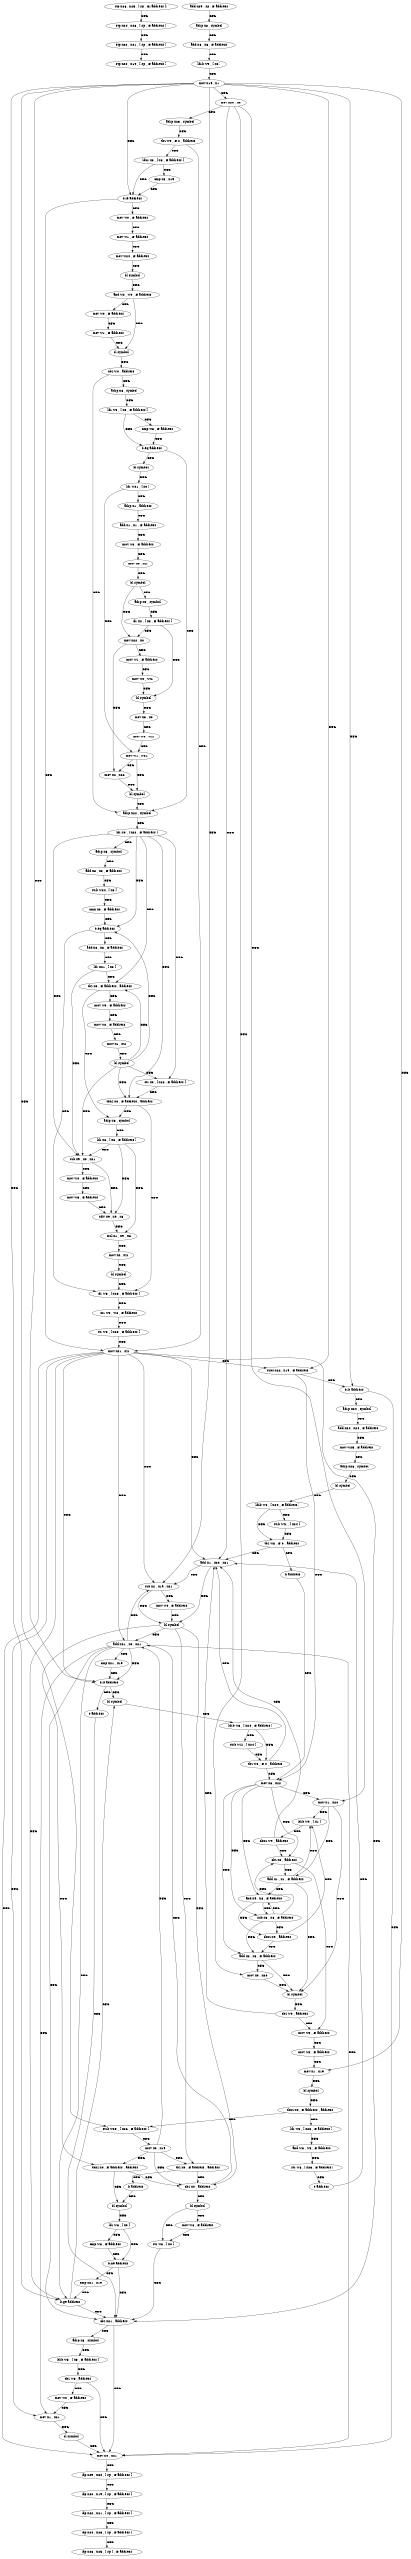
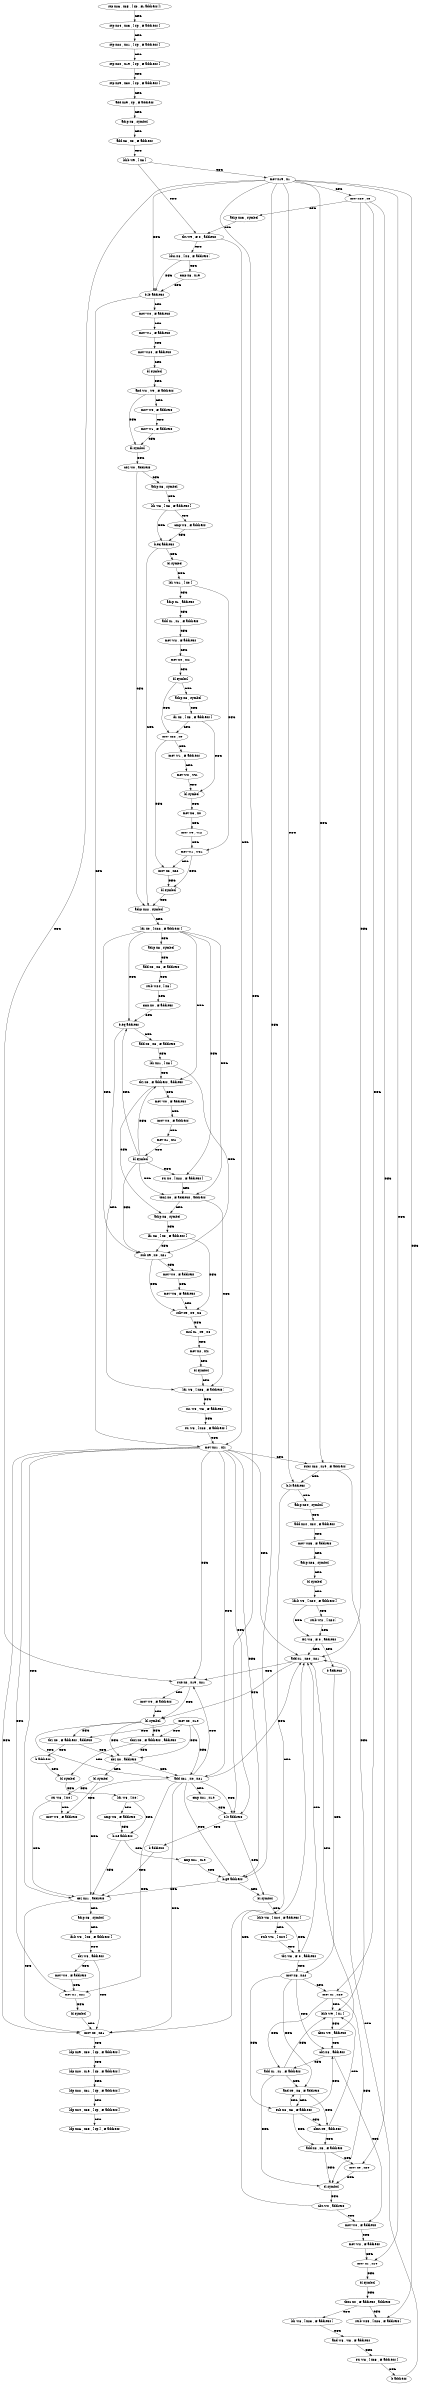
node "stp x29 , x30 , [ sp , # address ]": added
edge "ldrb w9 , [ x8 ]" -> "tbz w9 , # 0 , address": added, label "DFG"
edge "ldr x8 , [ x8 , # address ]" -> "mul x1 , x9 , x8": removed, label "DFG"
edge "subs x22 , x19 , # address" -> "mov x8 , x22": now "subs x22 , x19 , # address" -> "ldrb w9 , [ x1 ]"
edge "add x21 , x0 , x21" -> "add x1 , x20 , x21": added, label "DFG"
edge "mov x8 , x22" -> "add x2 , x8 , # address": removed, label "DFG"
edge "strb w25 , [ x26 , # address ]" -> "mov x0 , x19": removed, label "CFG"
edge "mov w8 , # address" -> "str w8 , [ x0 ]": reversed
